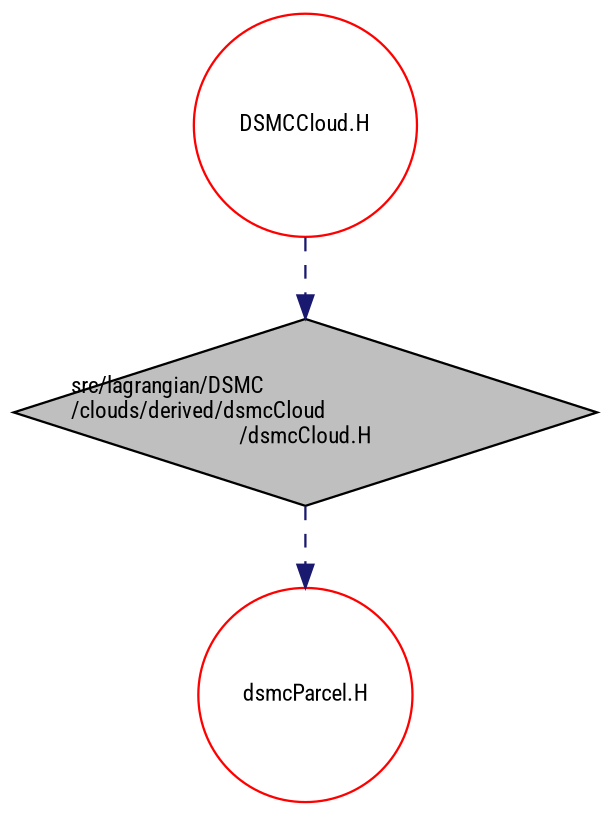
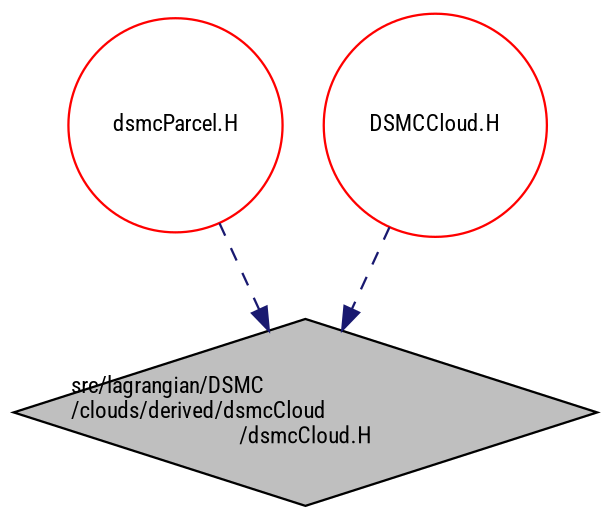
edge "src/lagrangian/DSMC /clouds/derived/dsmcCloud /dsmcCloud.H" -> "dsmcParcel.H": reversed
